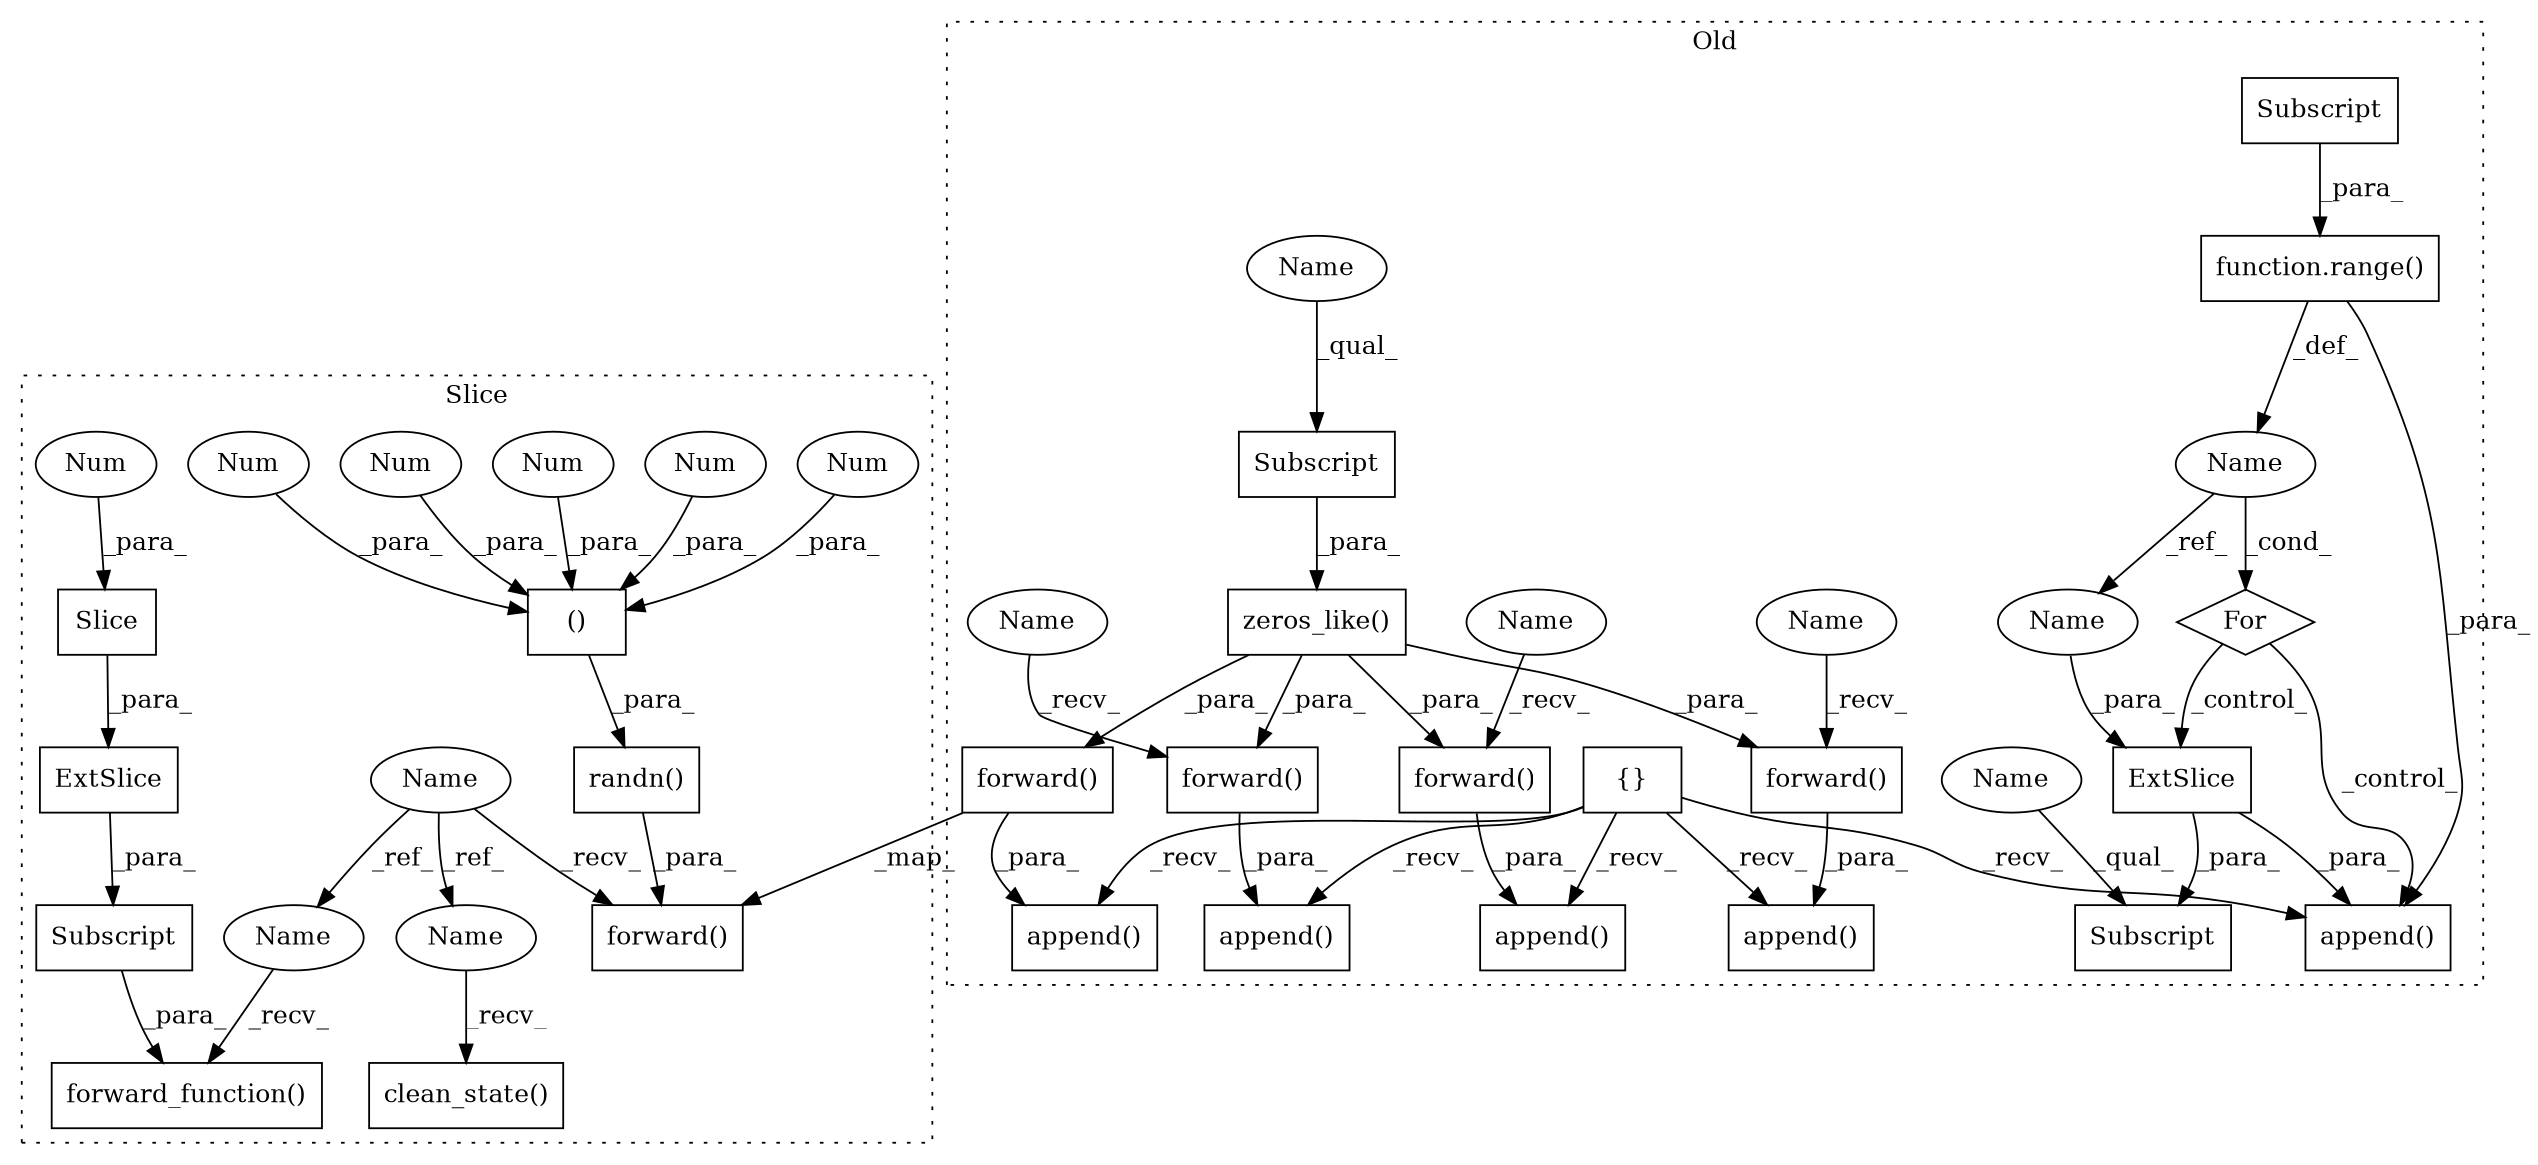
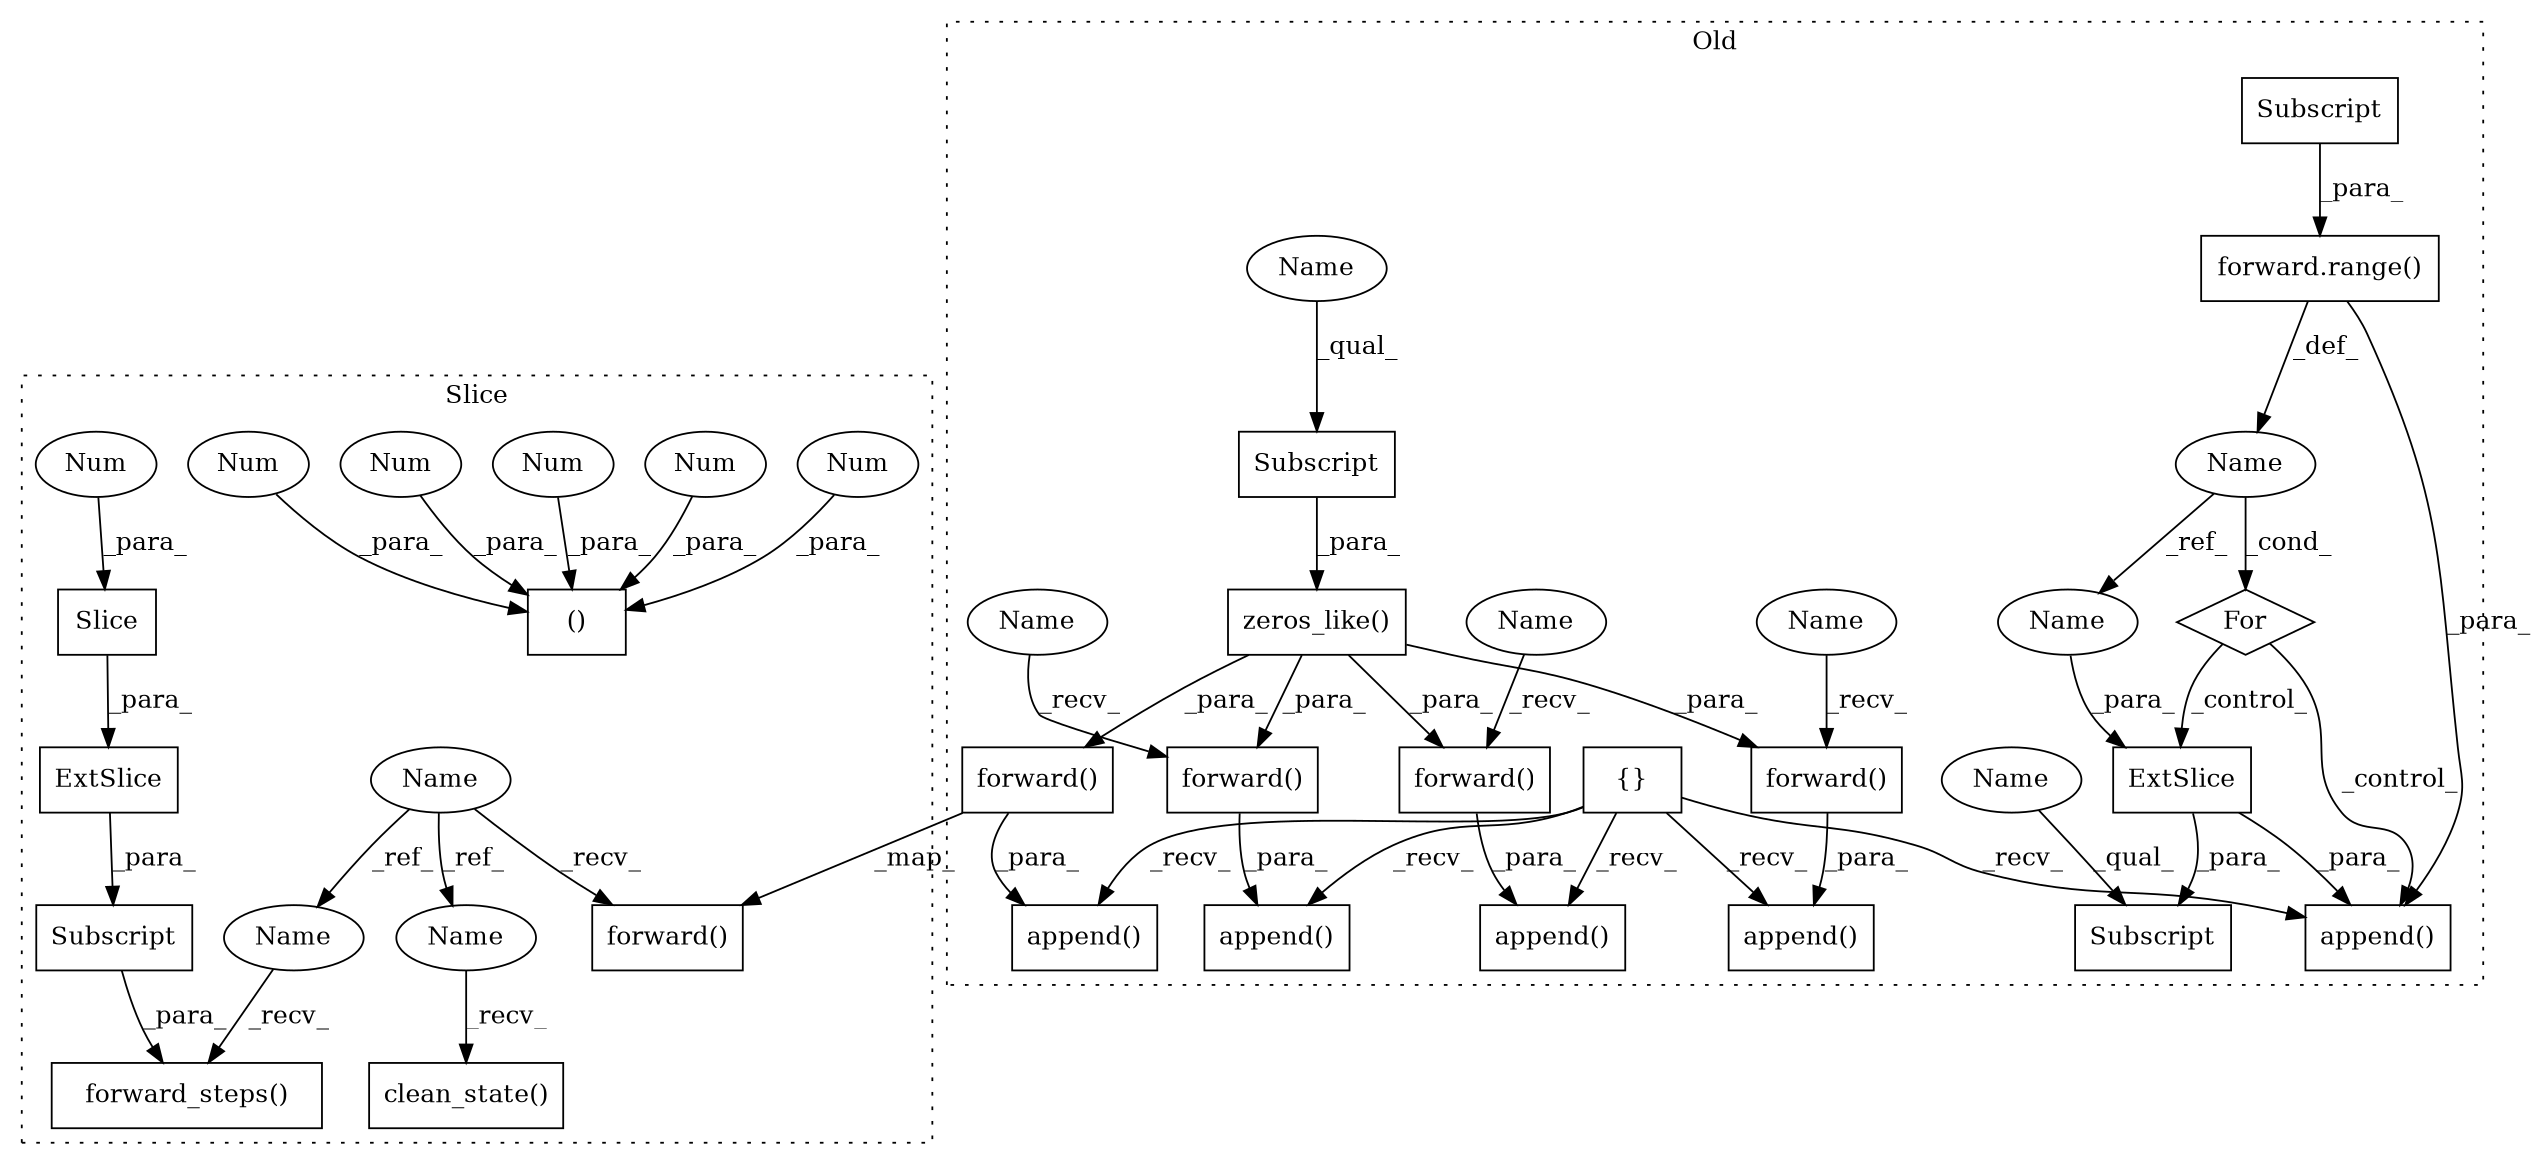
node "function.range()": label "function.range()" -> "forward.range()"
node "randn()": removed
node "forward_function()": label "forward_function()" -> "forward_steps()"
